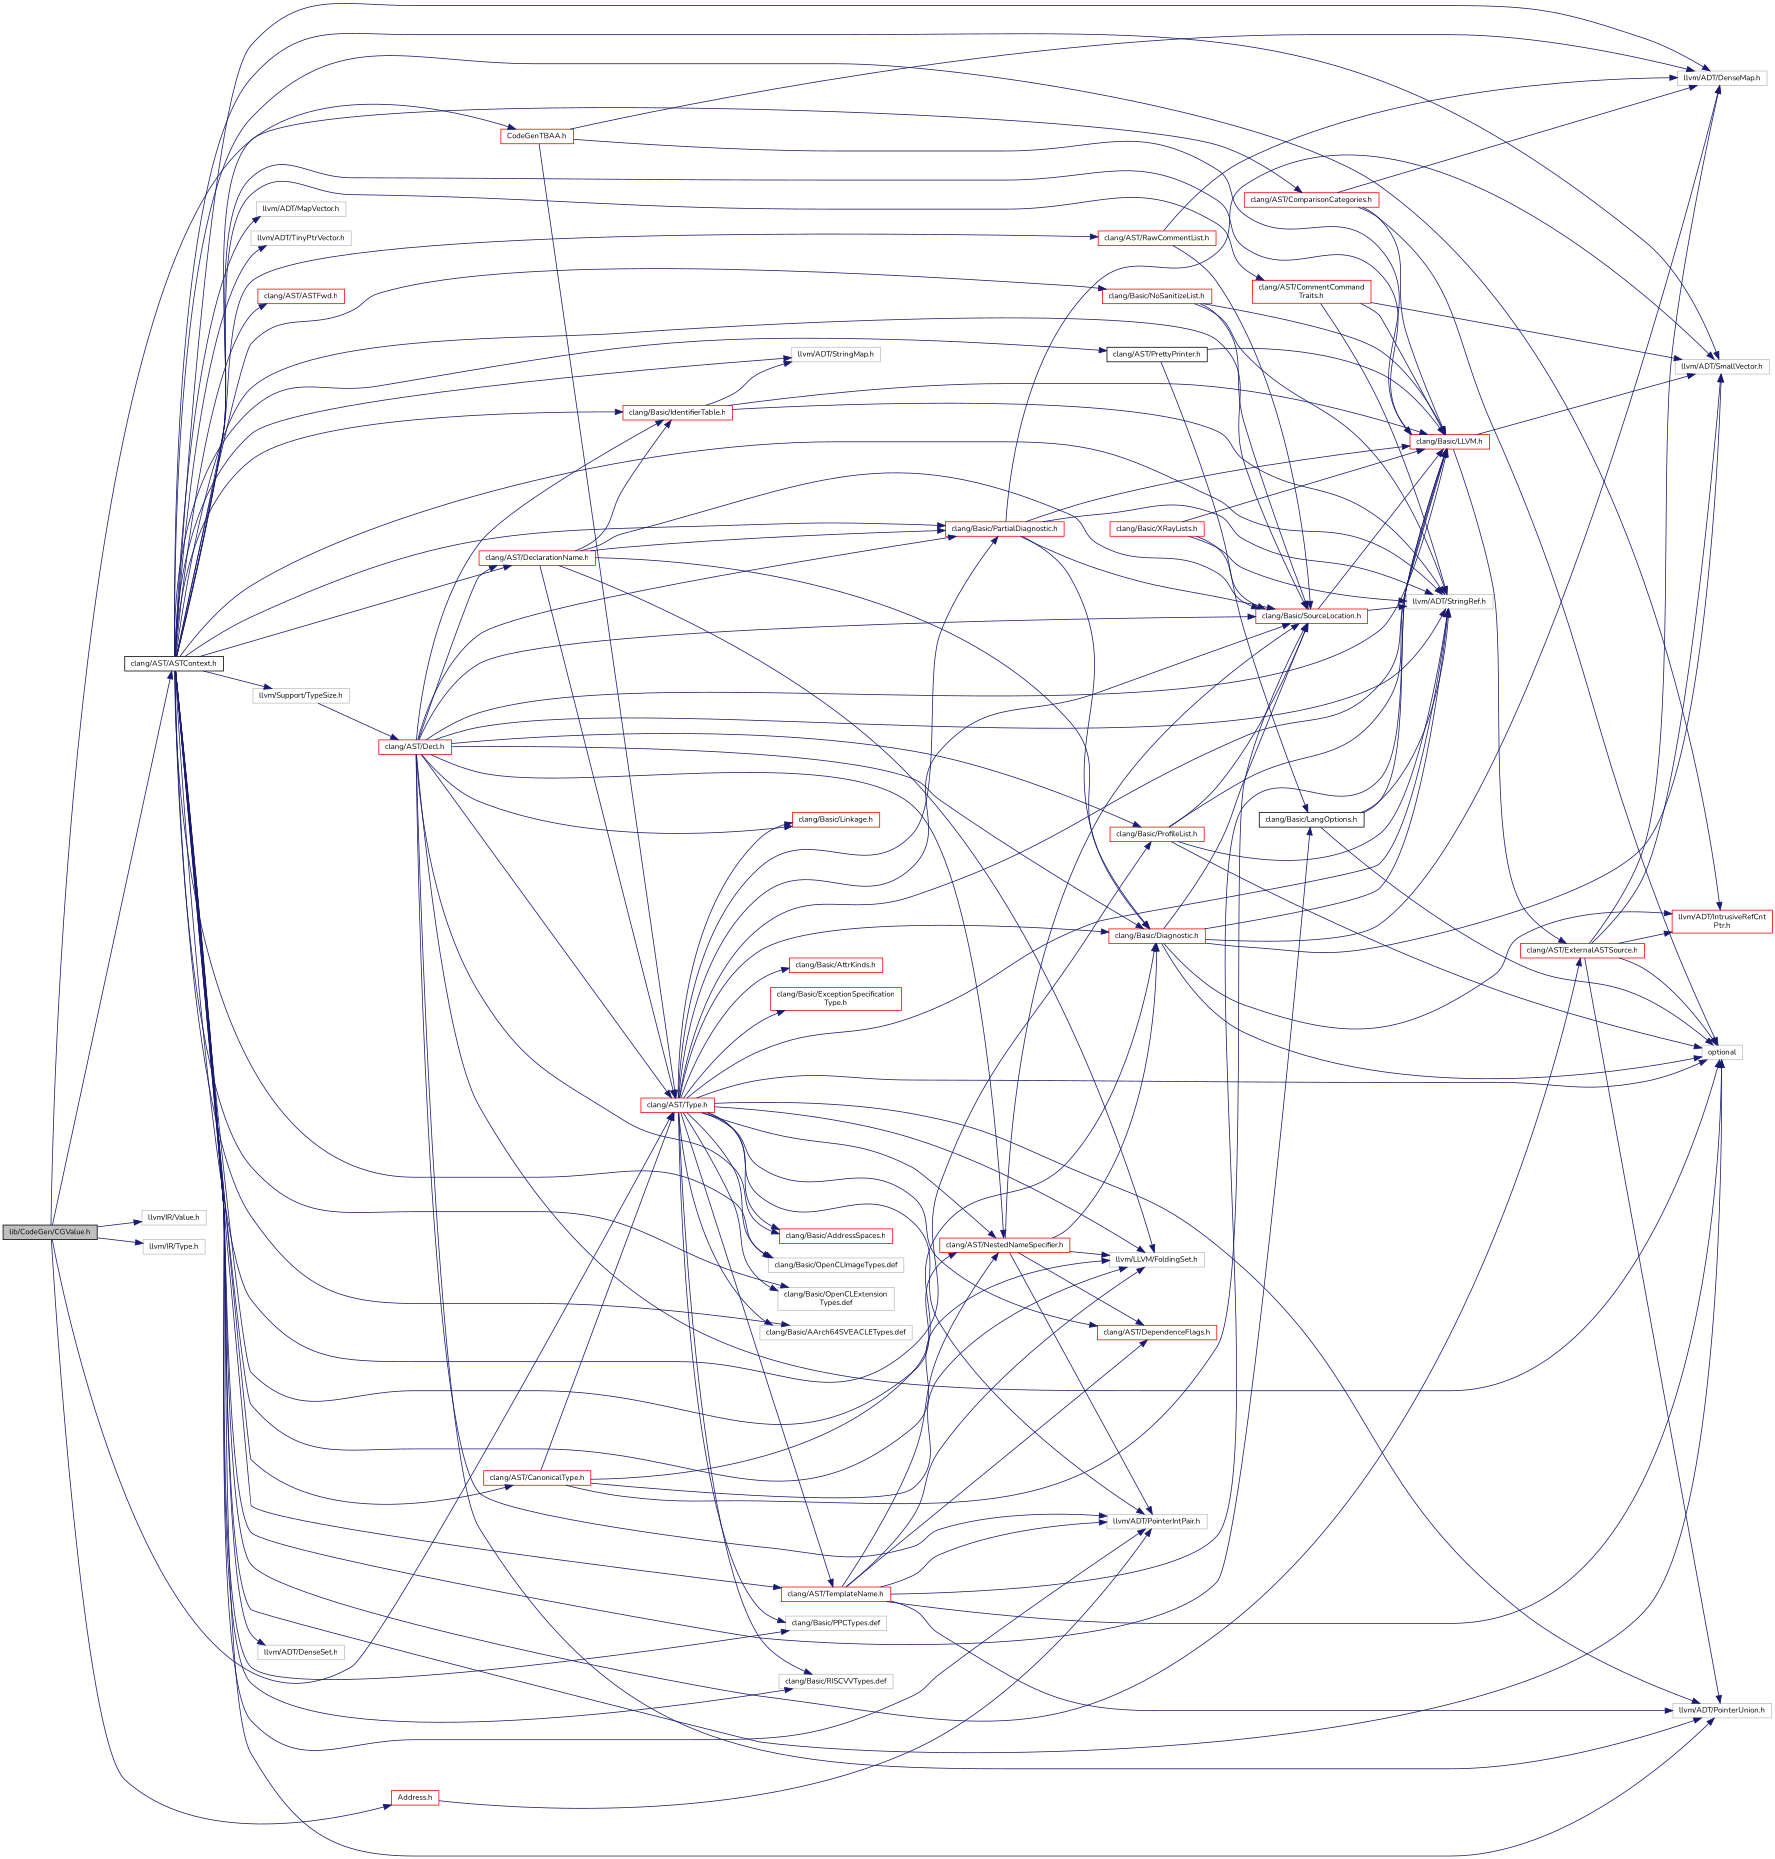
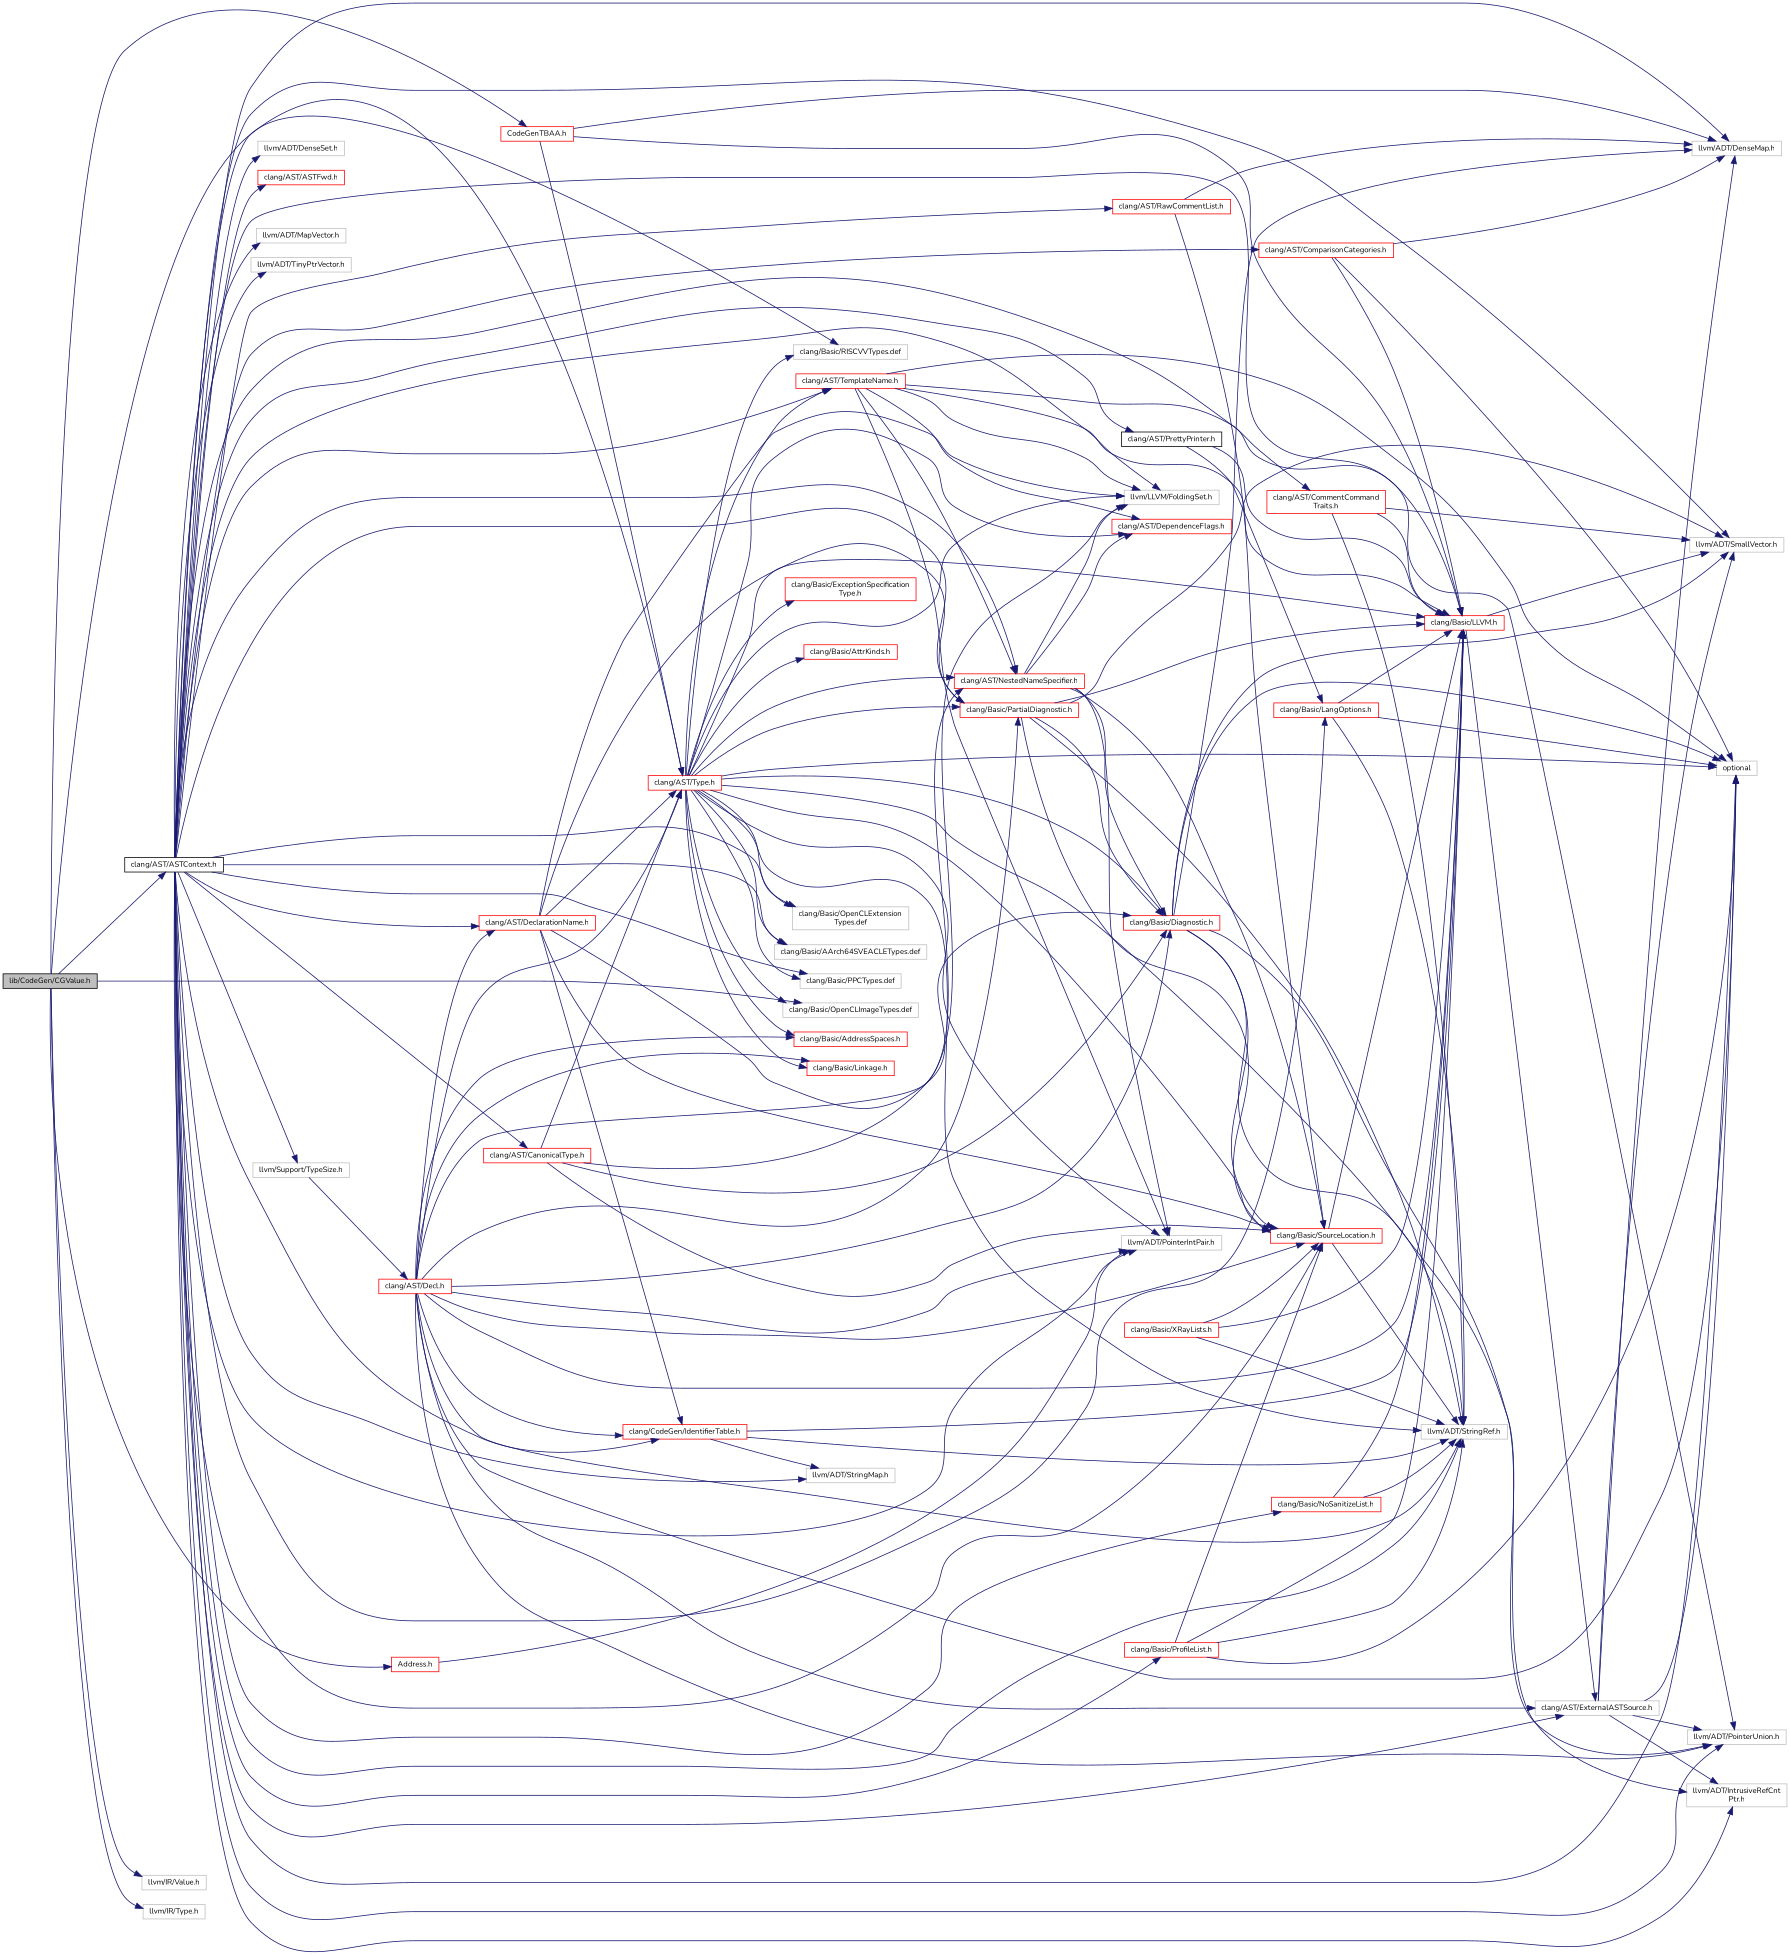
node "clang/Basic/IdentifierTable.h": label "clang/Basic/IdentifierTable.h" -> "clang/CodeGen/IdentifierTable.h"
edge "clang/Basic/NoSanitizeList.h" -> "clang/Basic/SourceLocation.h": removed
edge "clang/AST/Decl.h" -> "clang/Basic/ProfileList.h": now "clang/AST/Decl.h" -> "clang/AST/ExternalASTSource.h"
node "clang/Basic/LangOptions.h": color black -> red
node "llvm/ADT/IntrusiveRefCnt Ptr.h": color red -> grey75
node "clang/AST/ExternalASTSource.h": color red -> grey75
edge "clang/AST/ASTContext.h" -> "clang/Basic/OpenCLImageTypes.def": now "lib/CodeGen/CGValue.h" -> "clang/Basic/OpenCLImageTypes.def"
